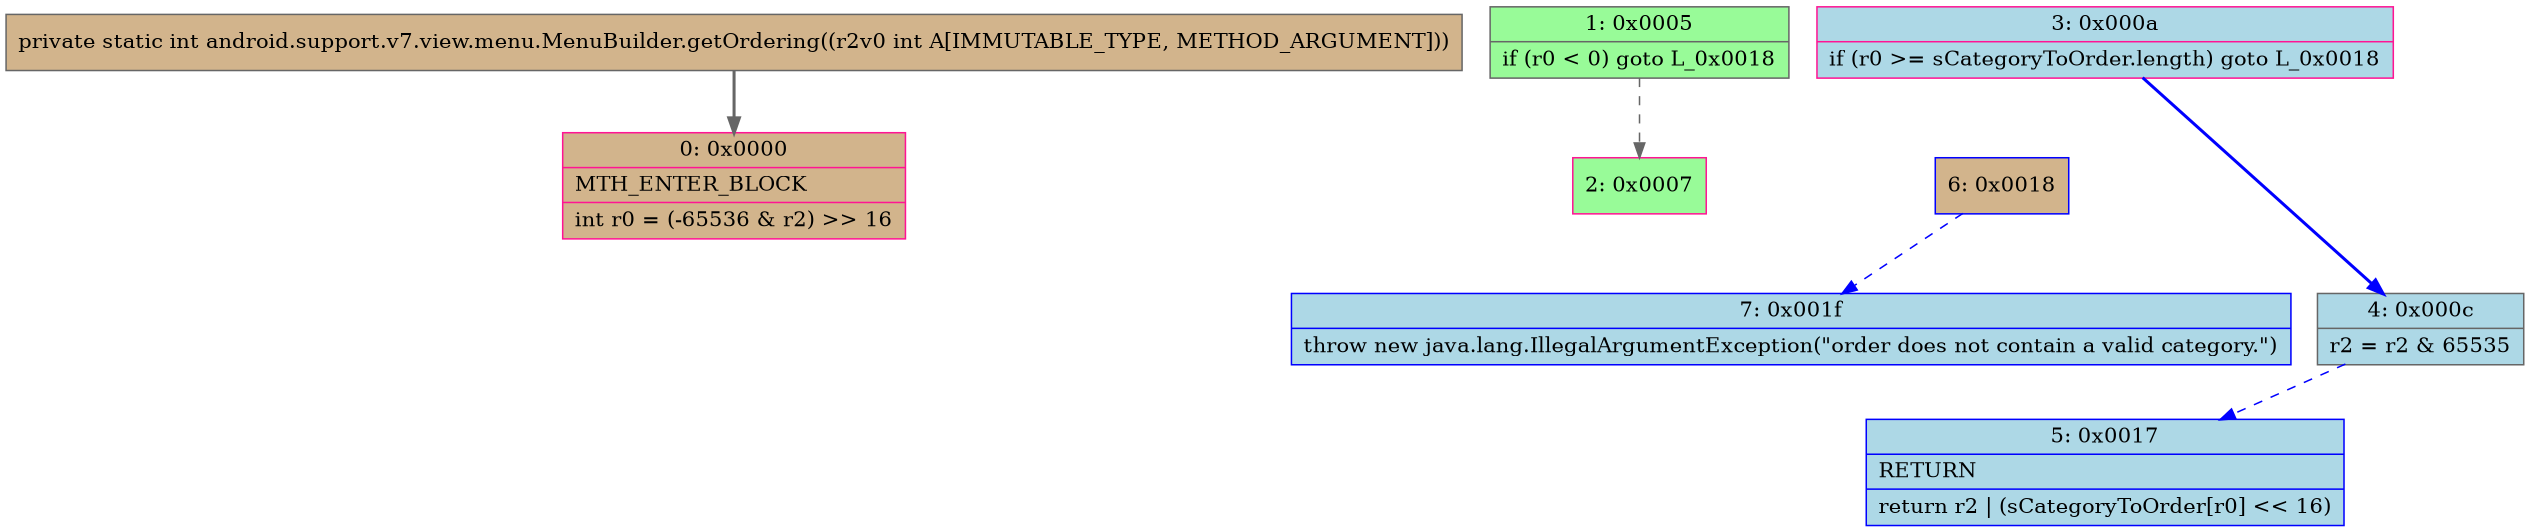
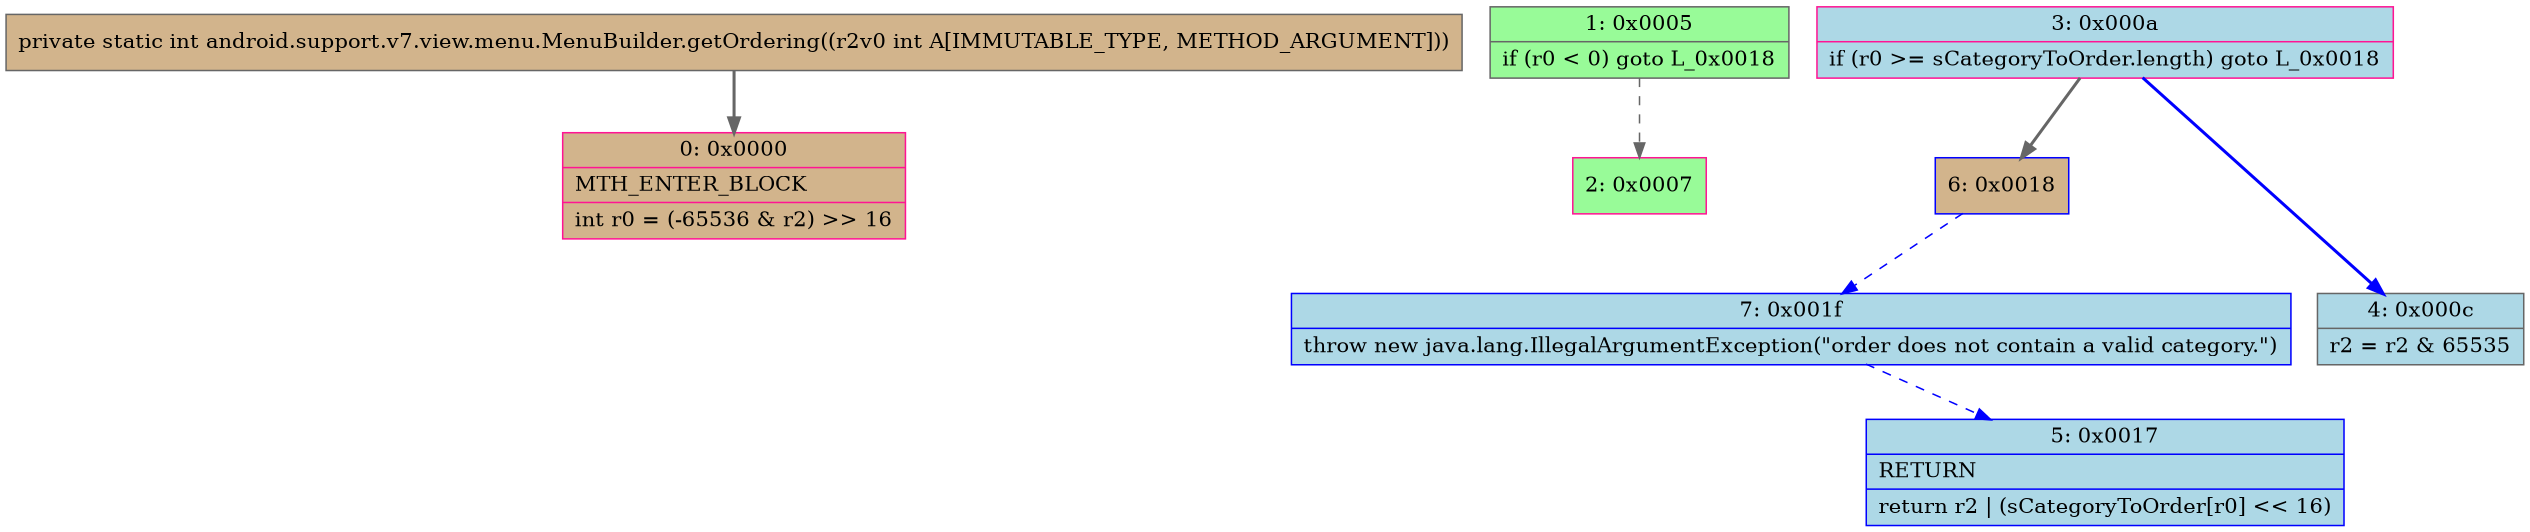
edge "3: 0x000a" -> "6: 0x0018": added
edge "4: 0x000c" -> "5: 0x0017": now "7: 0x001f" -> "5: 0x0017"
